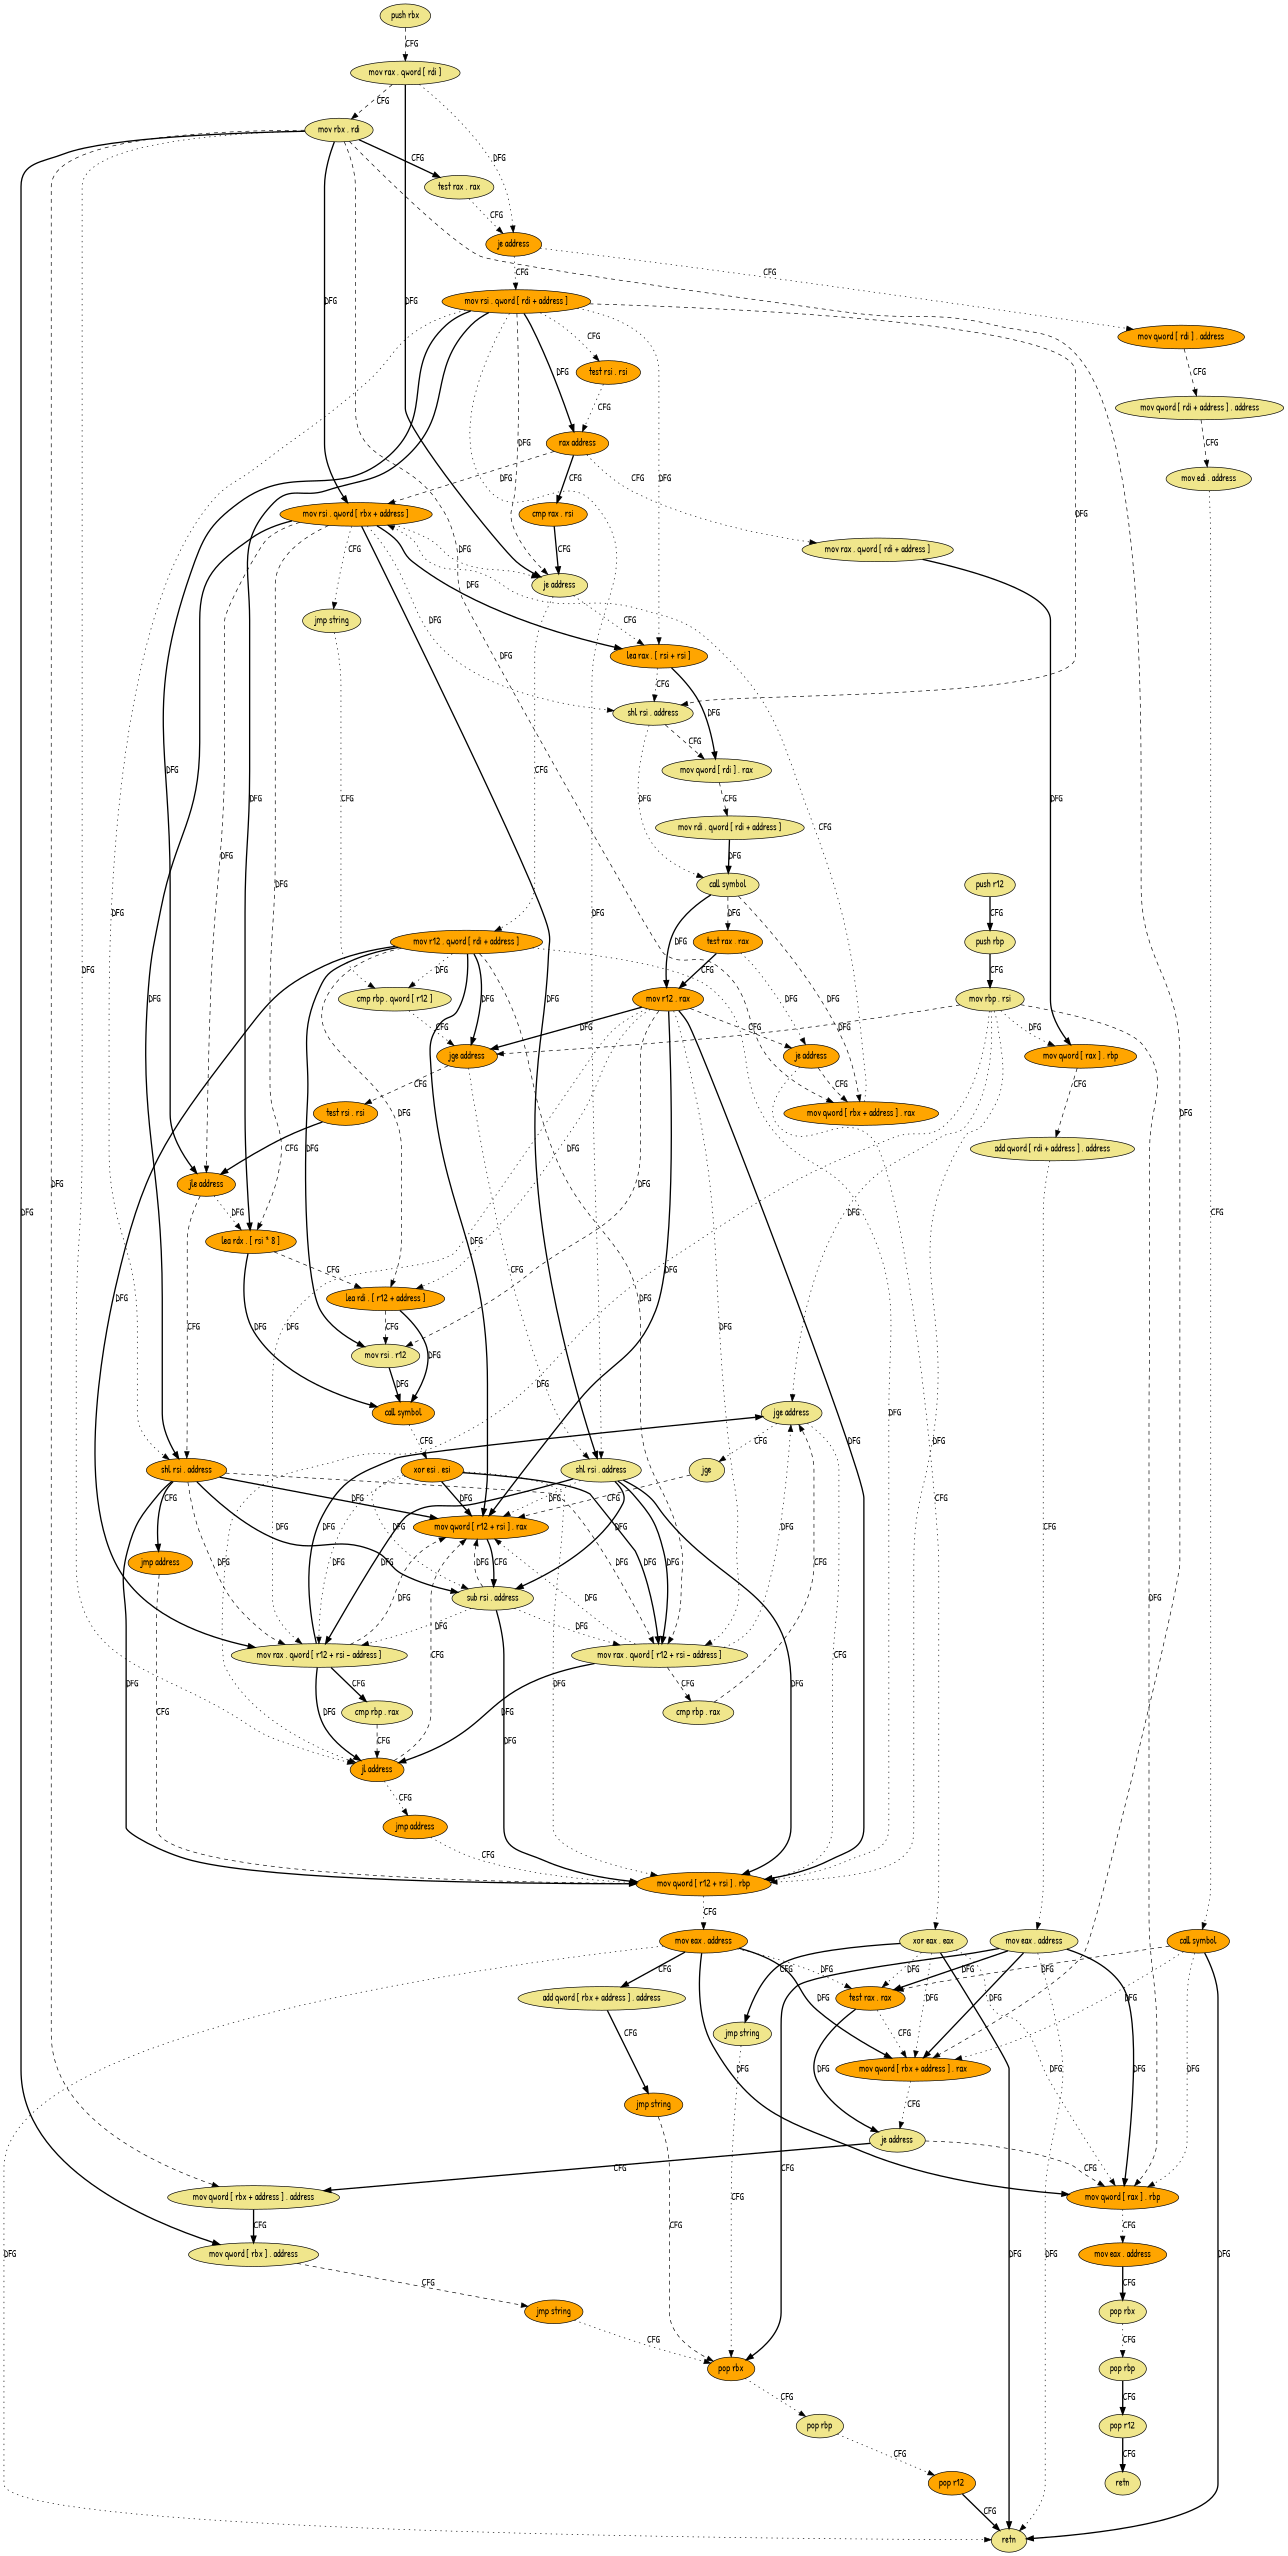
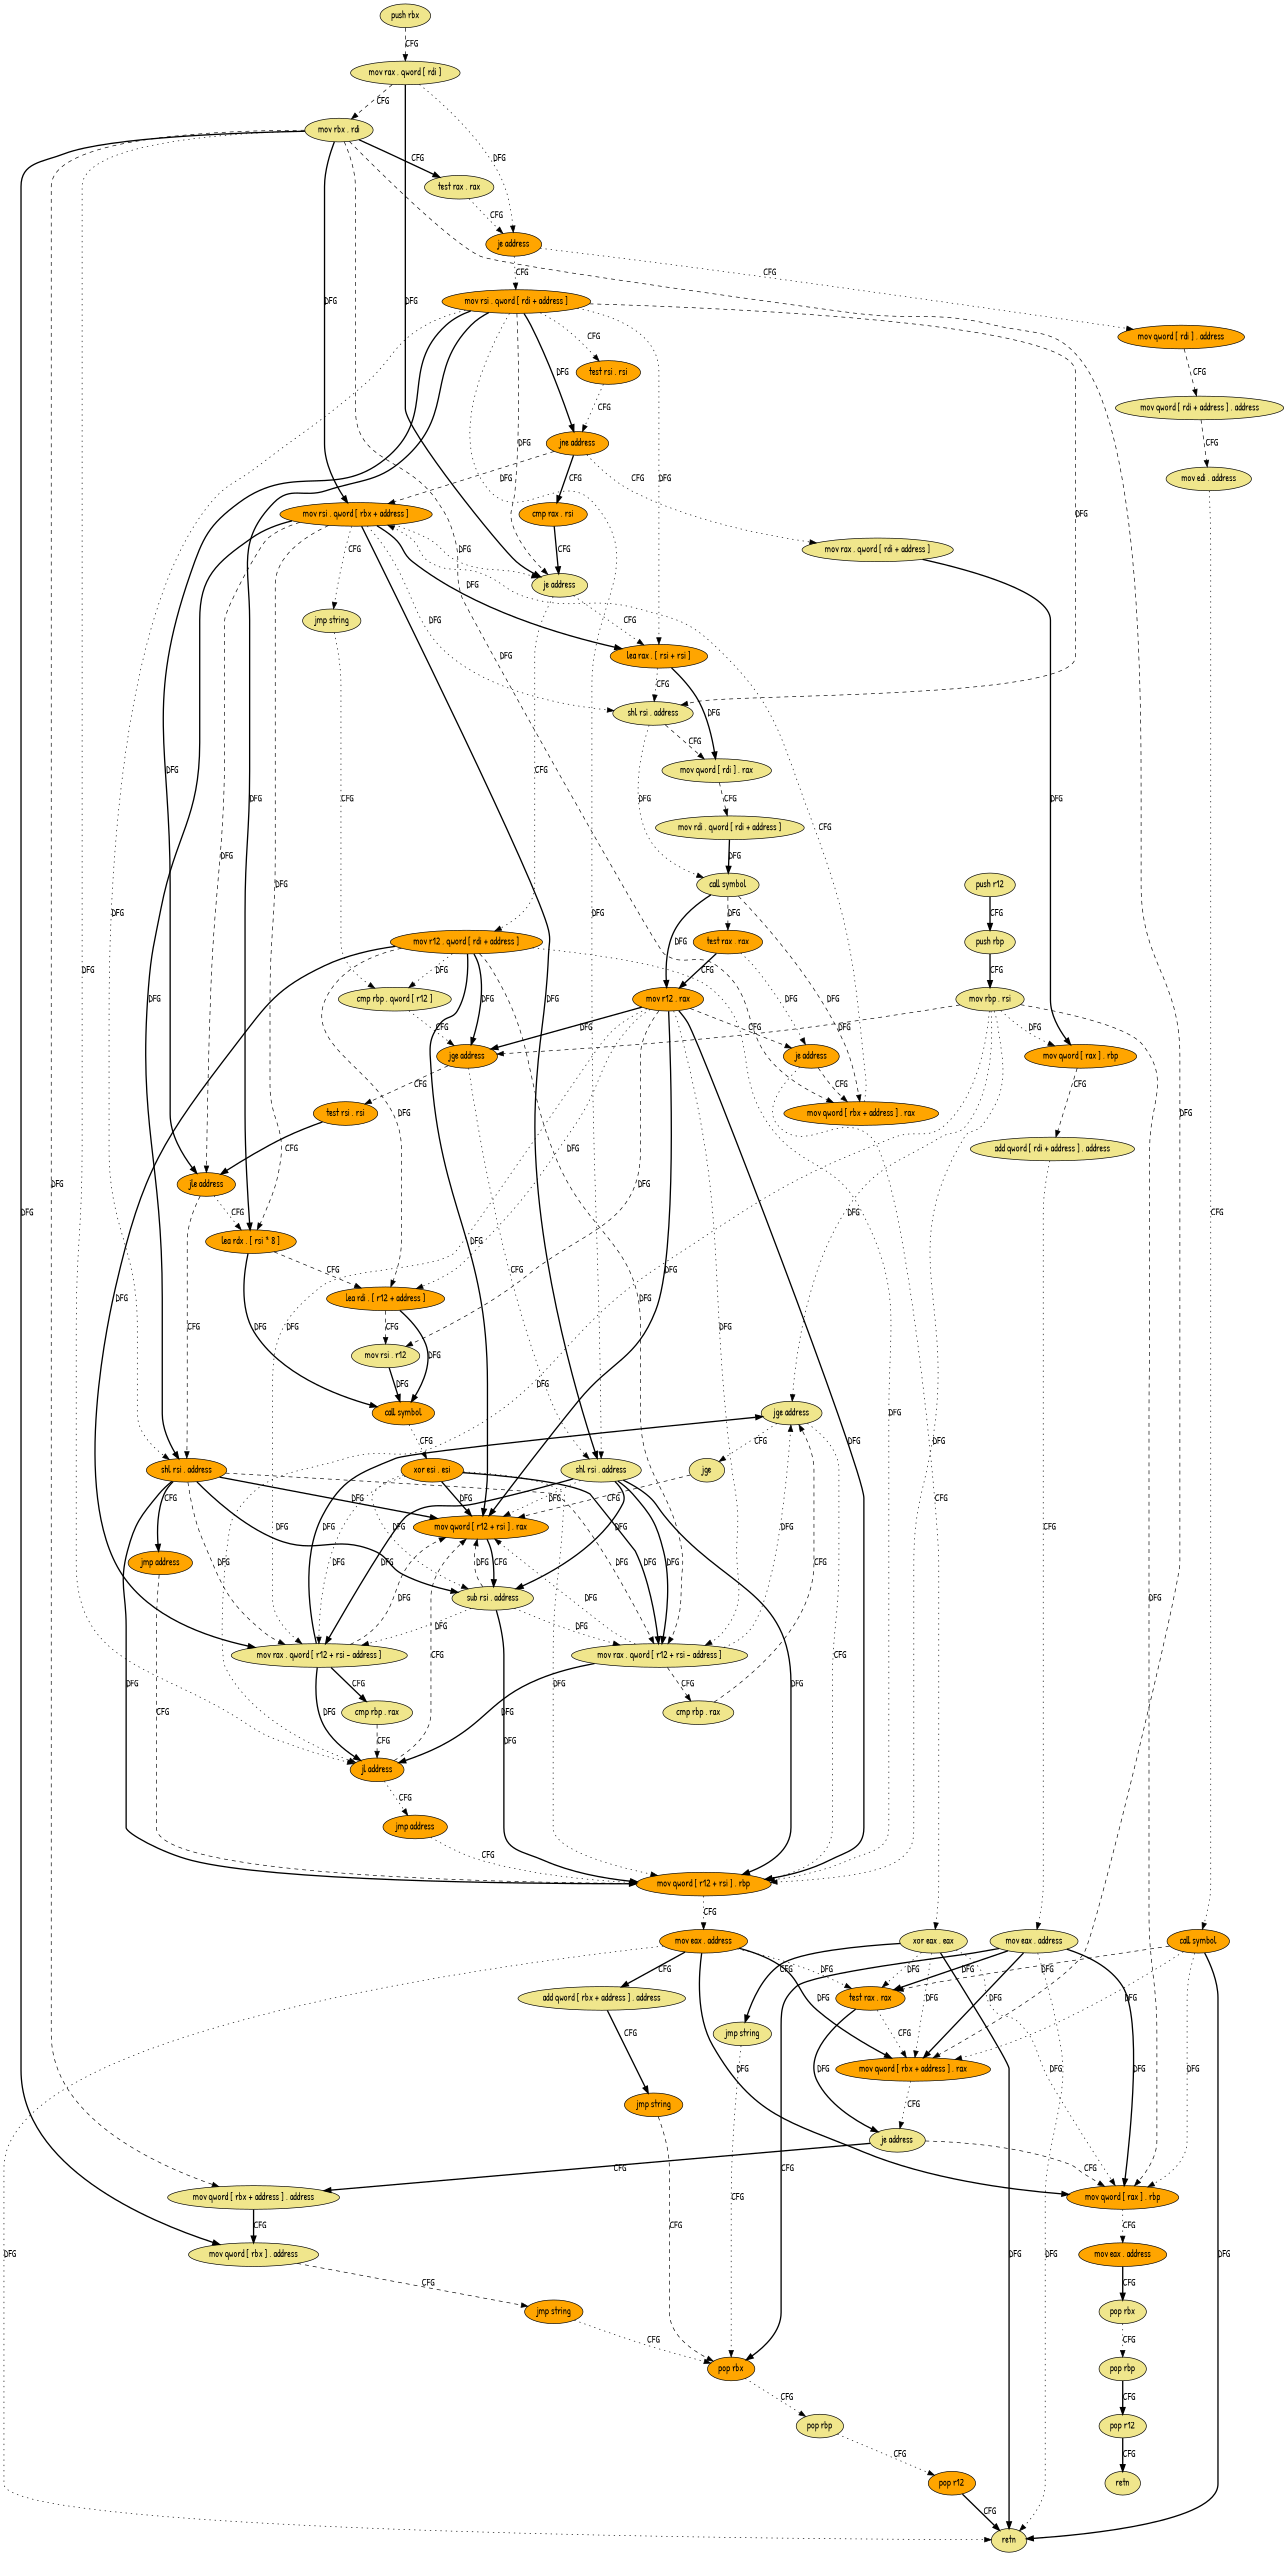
node "rax address": label "rax address" -> "jne address"
edge "mov r12 , qword [ rdi + address ]" -> "mov rsi , r12": removed, label "DFG"
edge "jle address" -> "lea rdx , [ rsi * 8 ]": label "DFG" -> "CFG"
